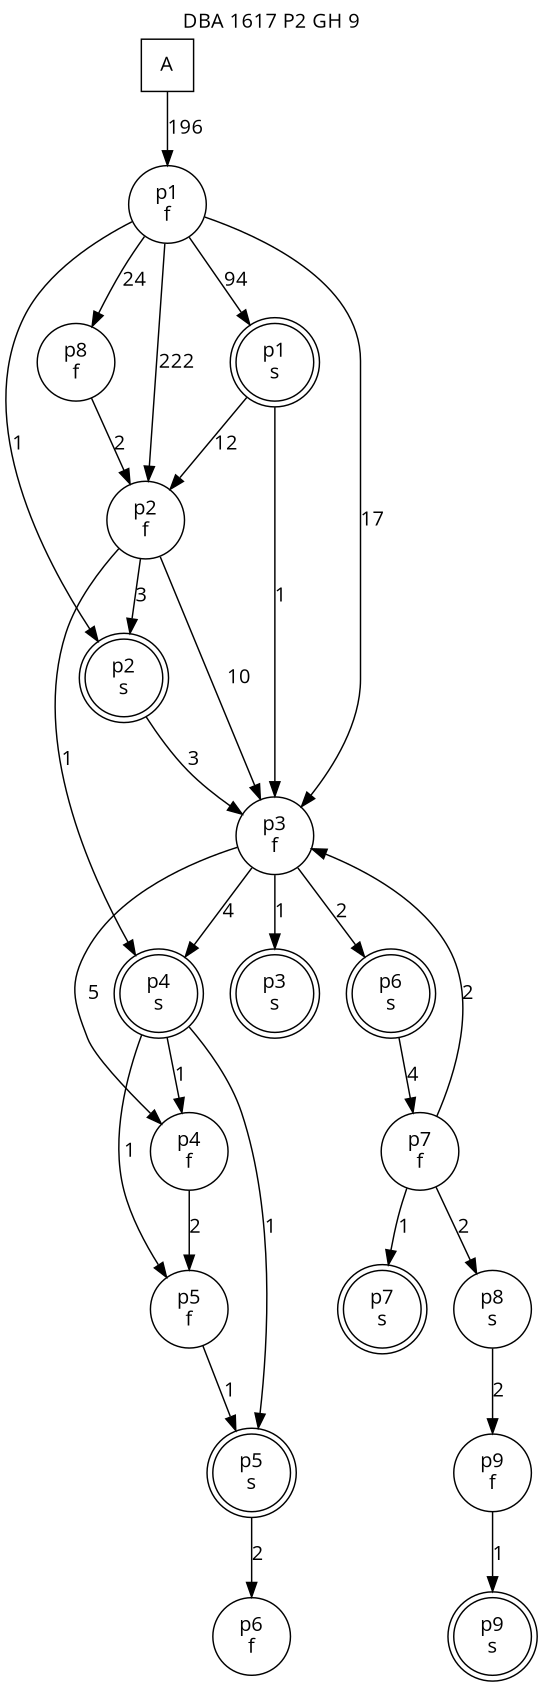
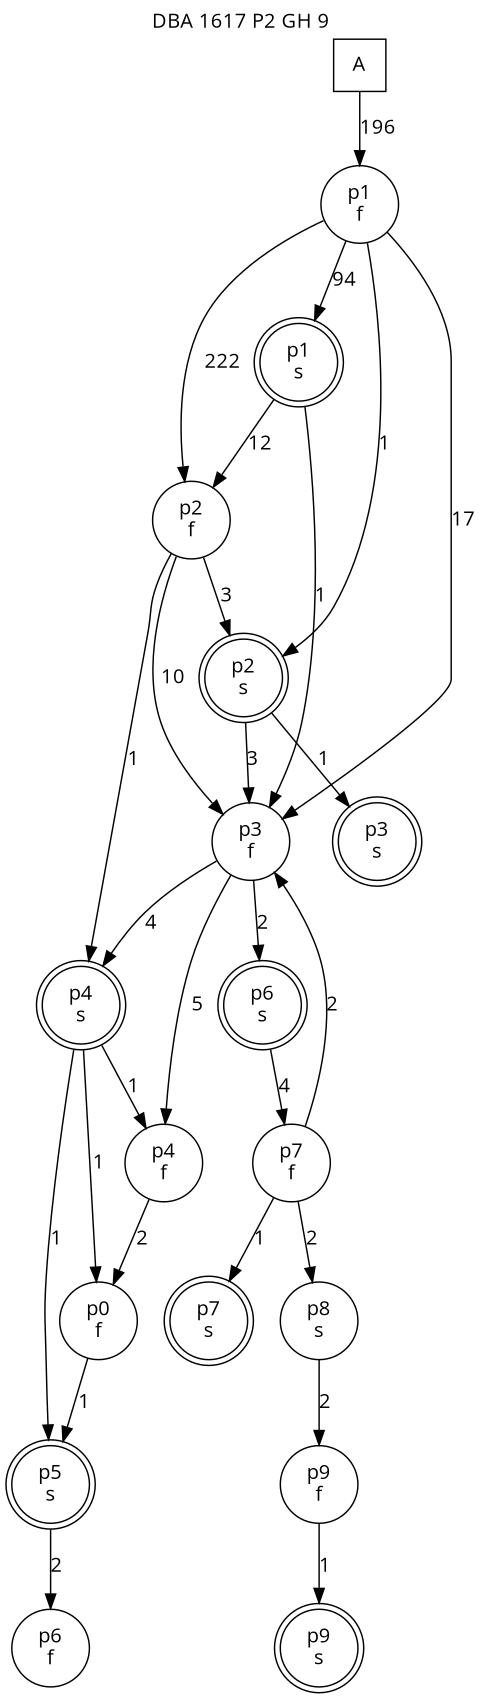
node "p8 f": removed
edge "p3 f" -> "p3 s": now "p2 s" -> "p3 s"
node "p5 f": label "p5 f" -> "p0 f"
